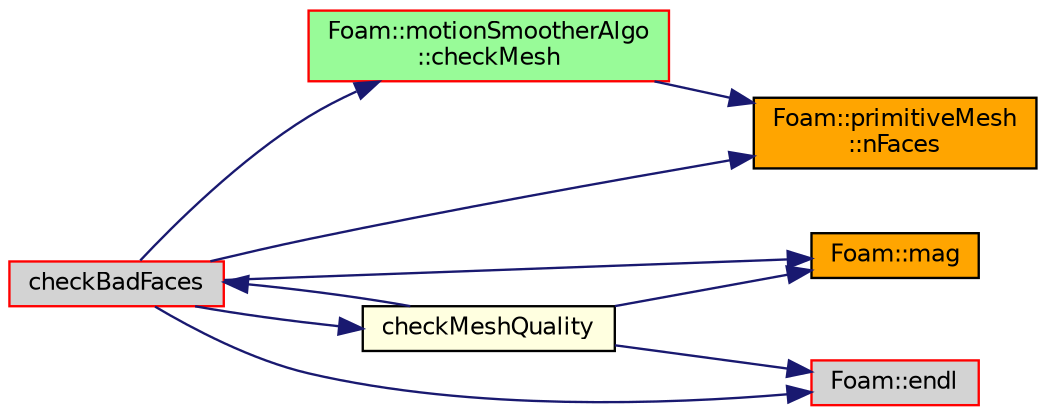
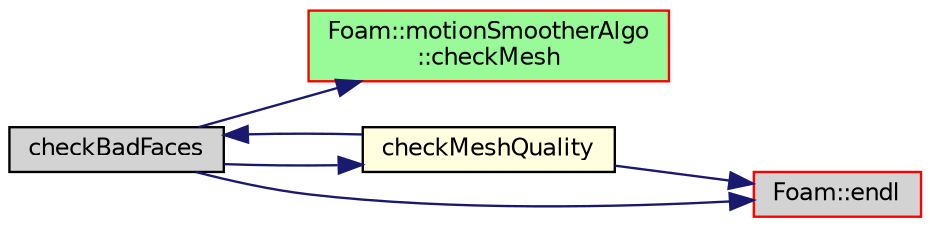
node "Foam::primitiveMesh ::nFaces": removed
node "Foam::mag": removed
node "checkBadFaces": color red -> black
